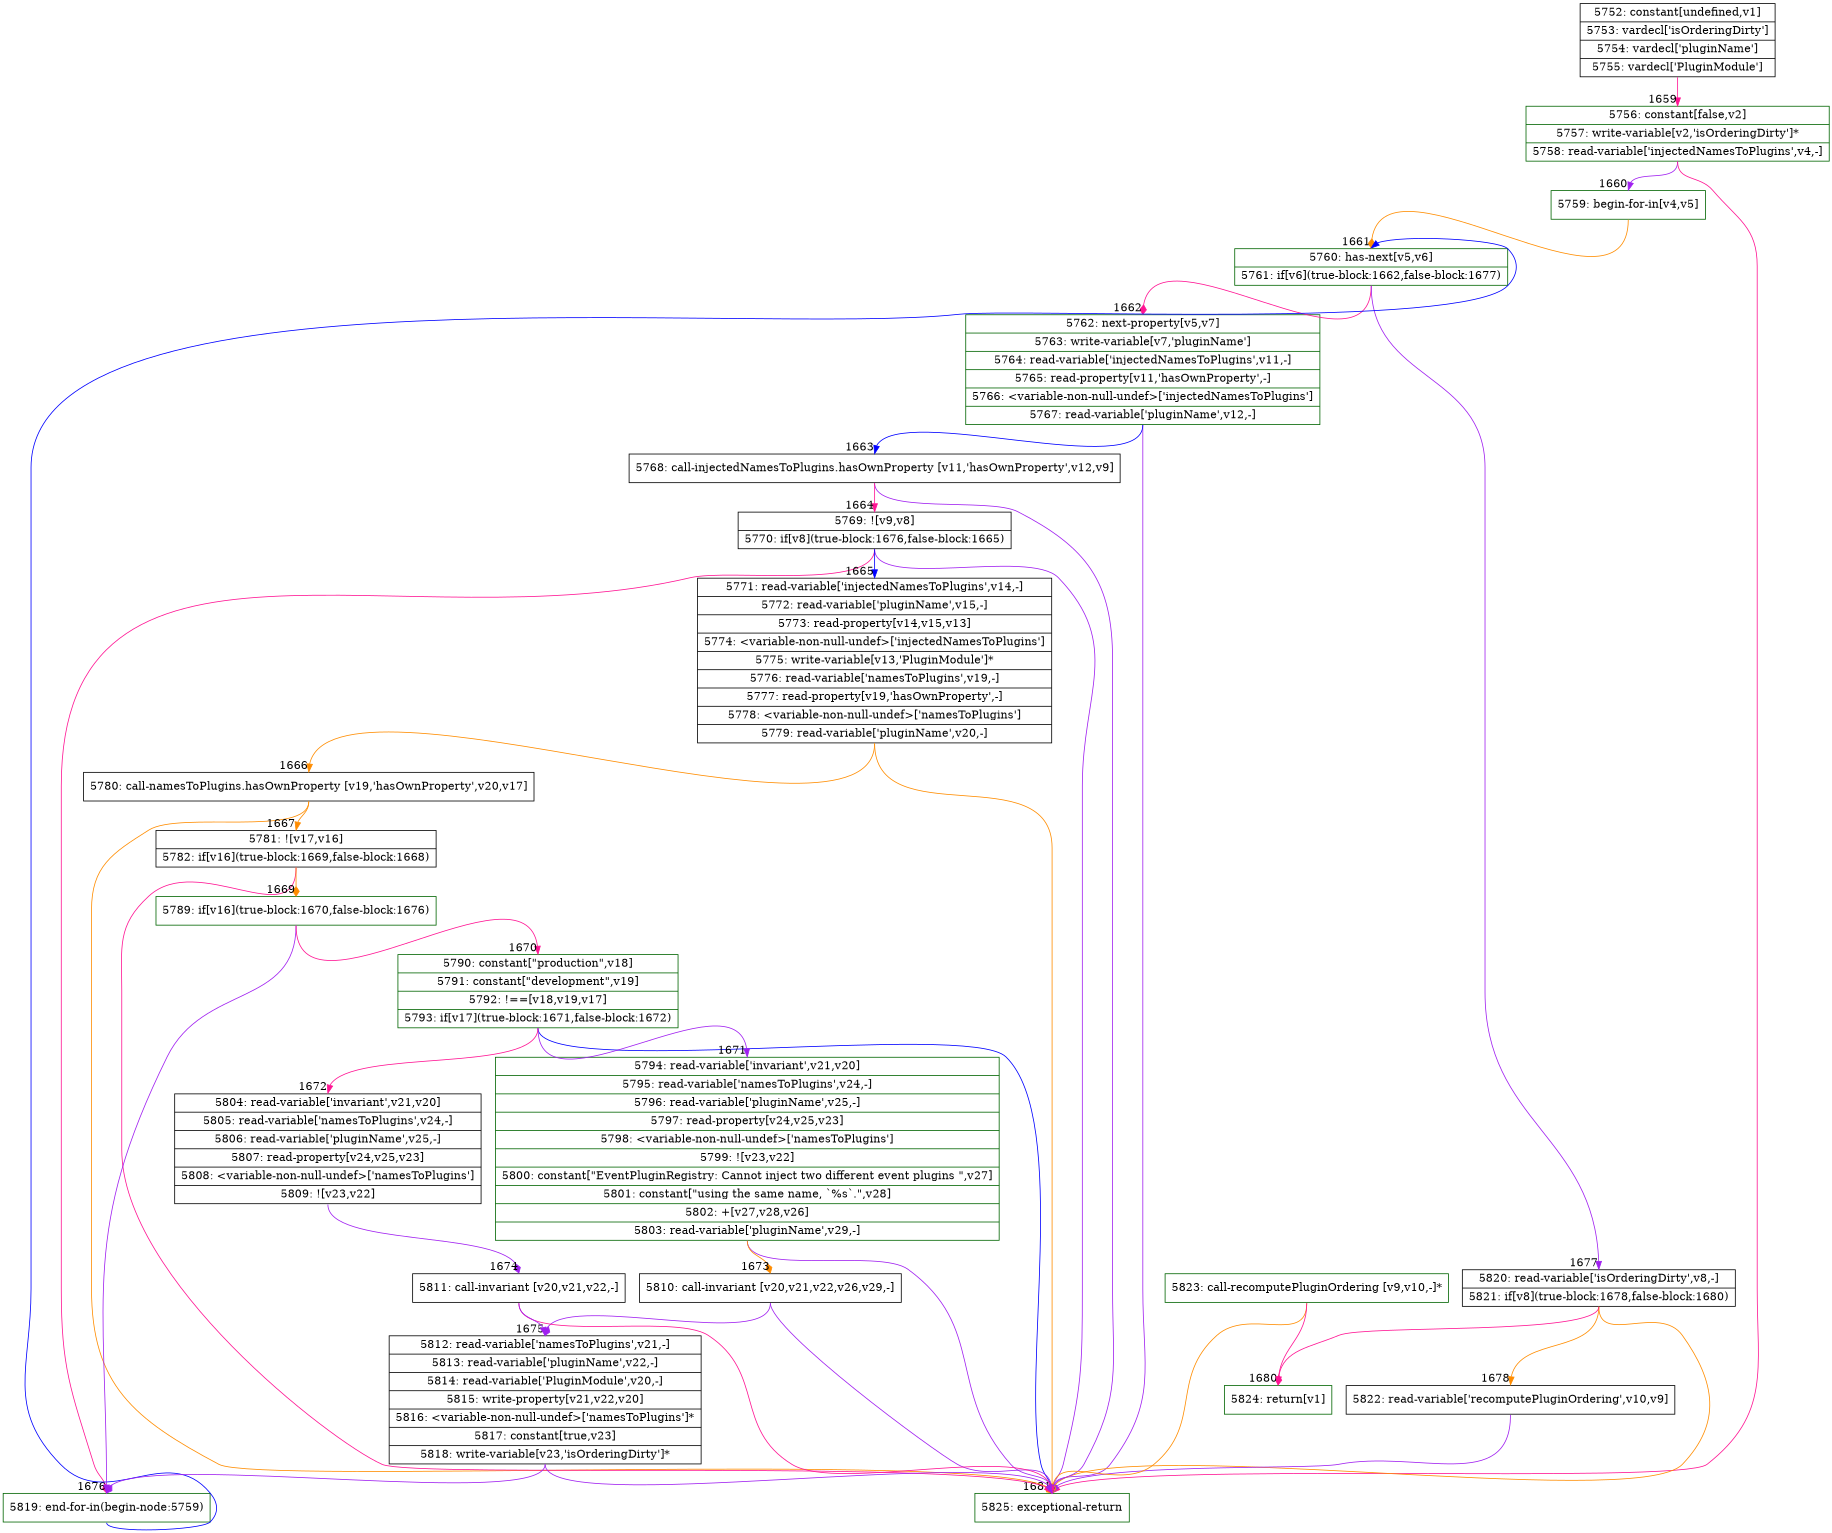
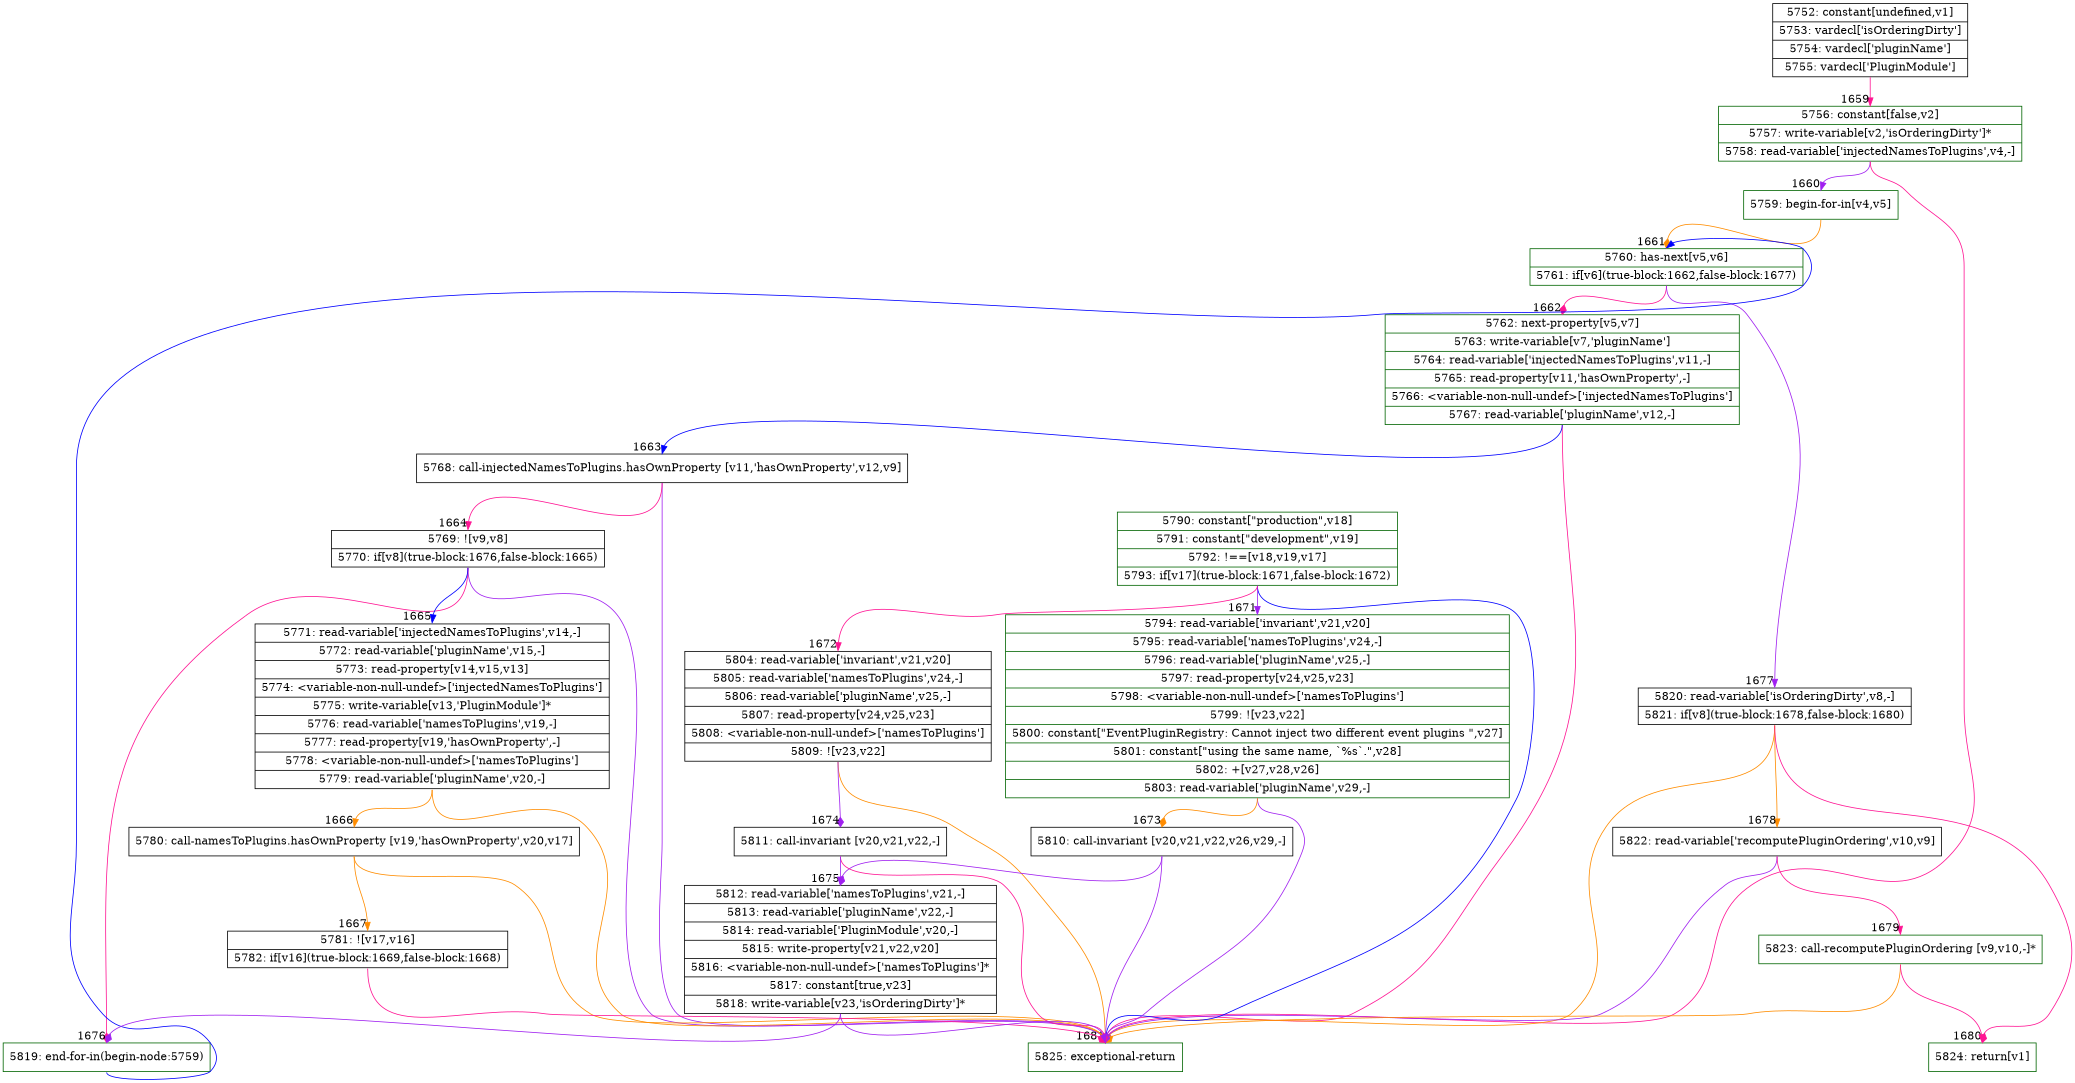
edge "5804: read-variable['invariant',v21,v20]" -> "5825: exceptional-return": added
edge "5822: read-variable['recomputePluginOrdering',v10,v9]" -> "5823: call-recomputePluginOrdering [v9,v10,-]*": added
node "5789: if[v16](true-block:1670,false-block:1676)": removed
edge "5762: next-property[v5,v7]" -> "5825: exceptional-return": color purple -> deeppink
edge "5781: ![v17,v16]" -> "5825: exceptional-return": arrowhead normal -> diamond
edge "5810: call-invariant [v20,v21,v22,v26,v29,-]" -> "5825: exceptional-return": arrowhead normal -> diamond
